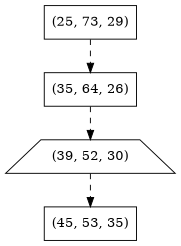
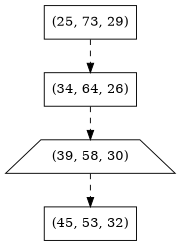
node "(35, 64, 26)": label "(35, 64, 26)" -> "(34, 64, 26)"
node "(39, 52, 30)": label "(39, 52, 30)" -> "(39, 58, 30)"
node "(45, 53, 35)": label "(45, 53, 35)" -> "(45, 53, 32)"
